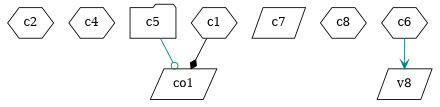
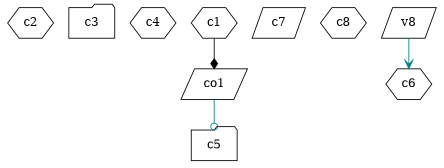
node "c3": added
edge "c6" -> "v8": reversed
edge "c5" -> "co1": reversed
